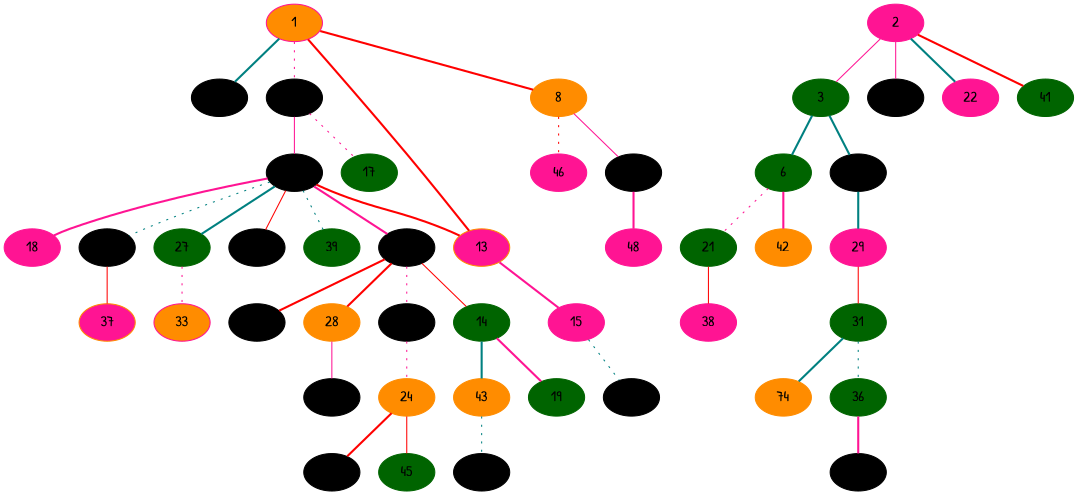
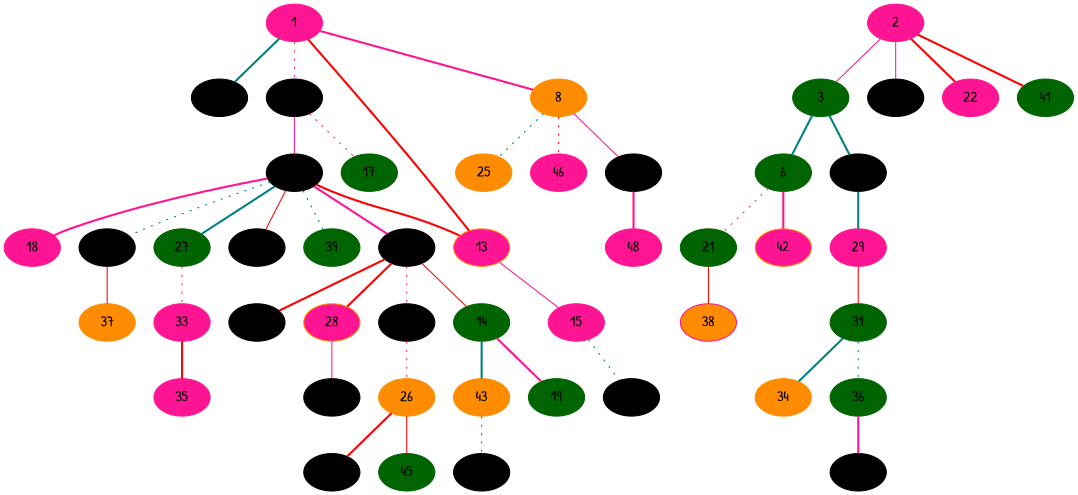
node "1": fillcolor darkorange -> deeppink
edge "1" -- "8": color red -> deeppink
edge "2" -- "22": color teal -> red
node "25": added
node "42": fillcolor darkorange -> deeppink
edge "13" -- "15": style bold -> solid
node "37": fillcolor deeppink -> darkorange
node "33": fillcolor darkorange -> deeppink
node "28": fillcolor darkorange -> deeppink
node "38": fillcolor deeppink -> darkorange
node "35": added
node "24": label "24" -> "26"
node "74": label "74" -> "34"
